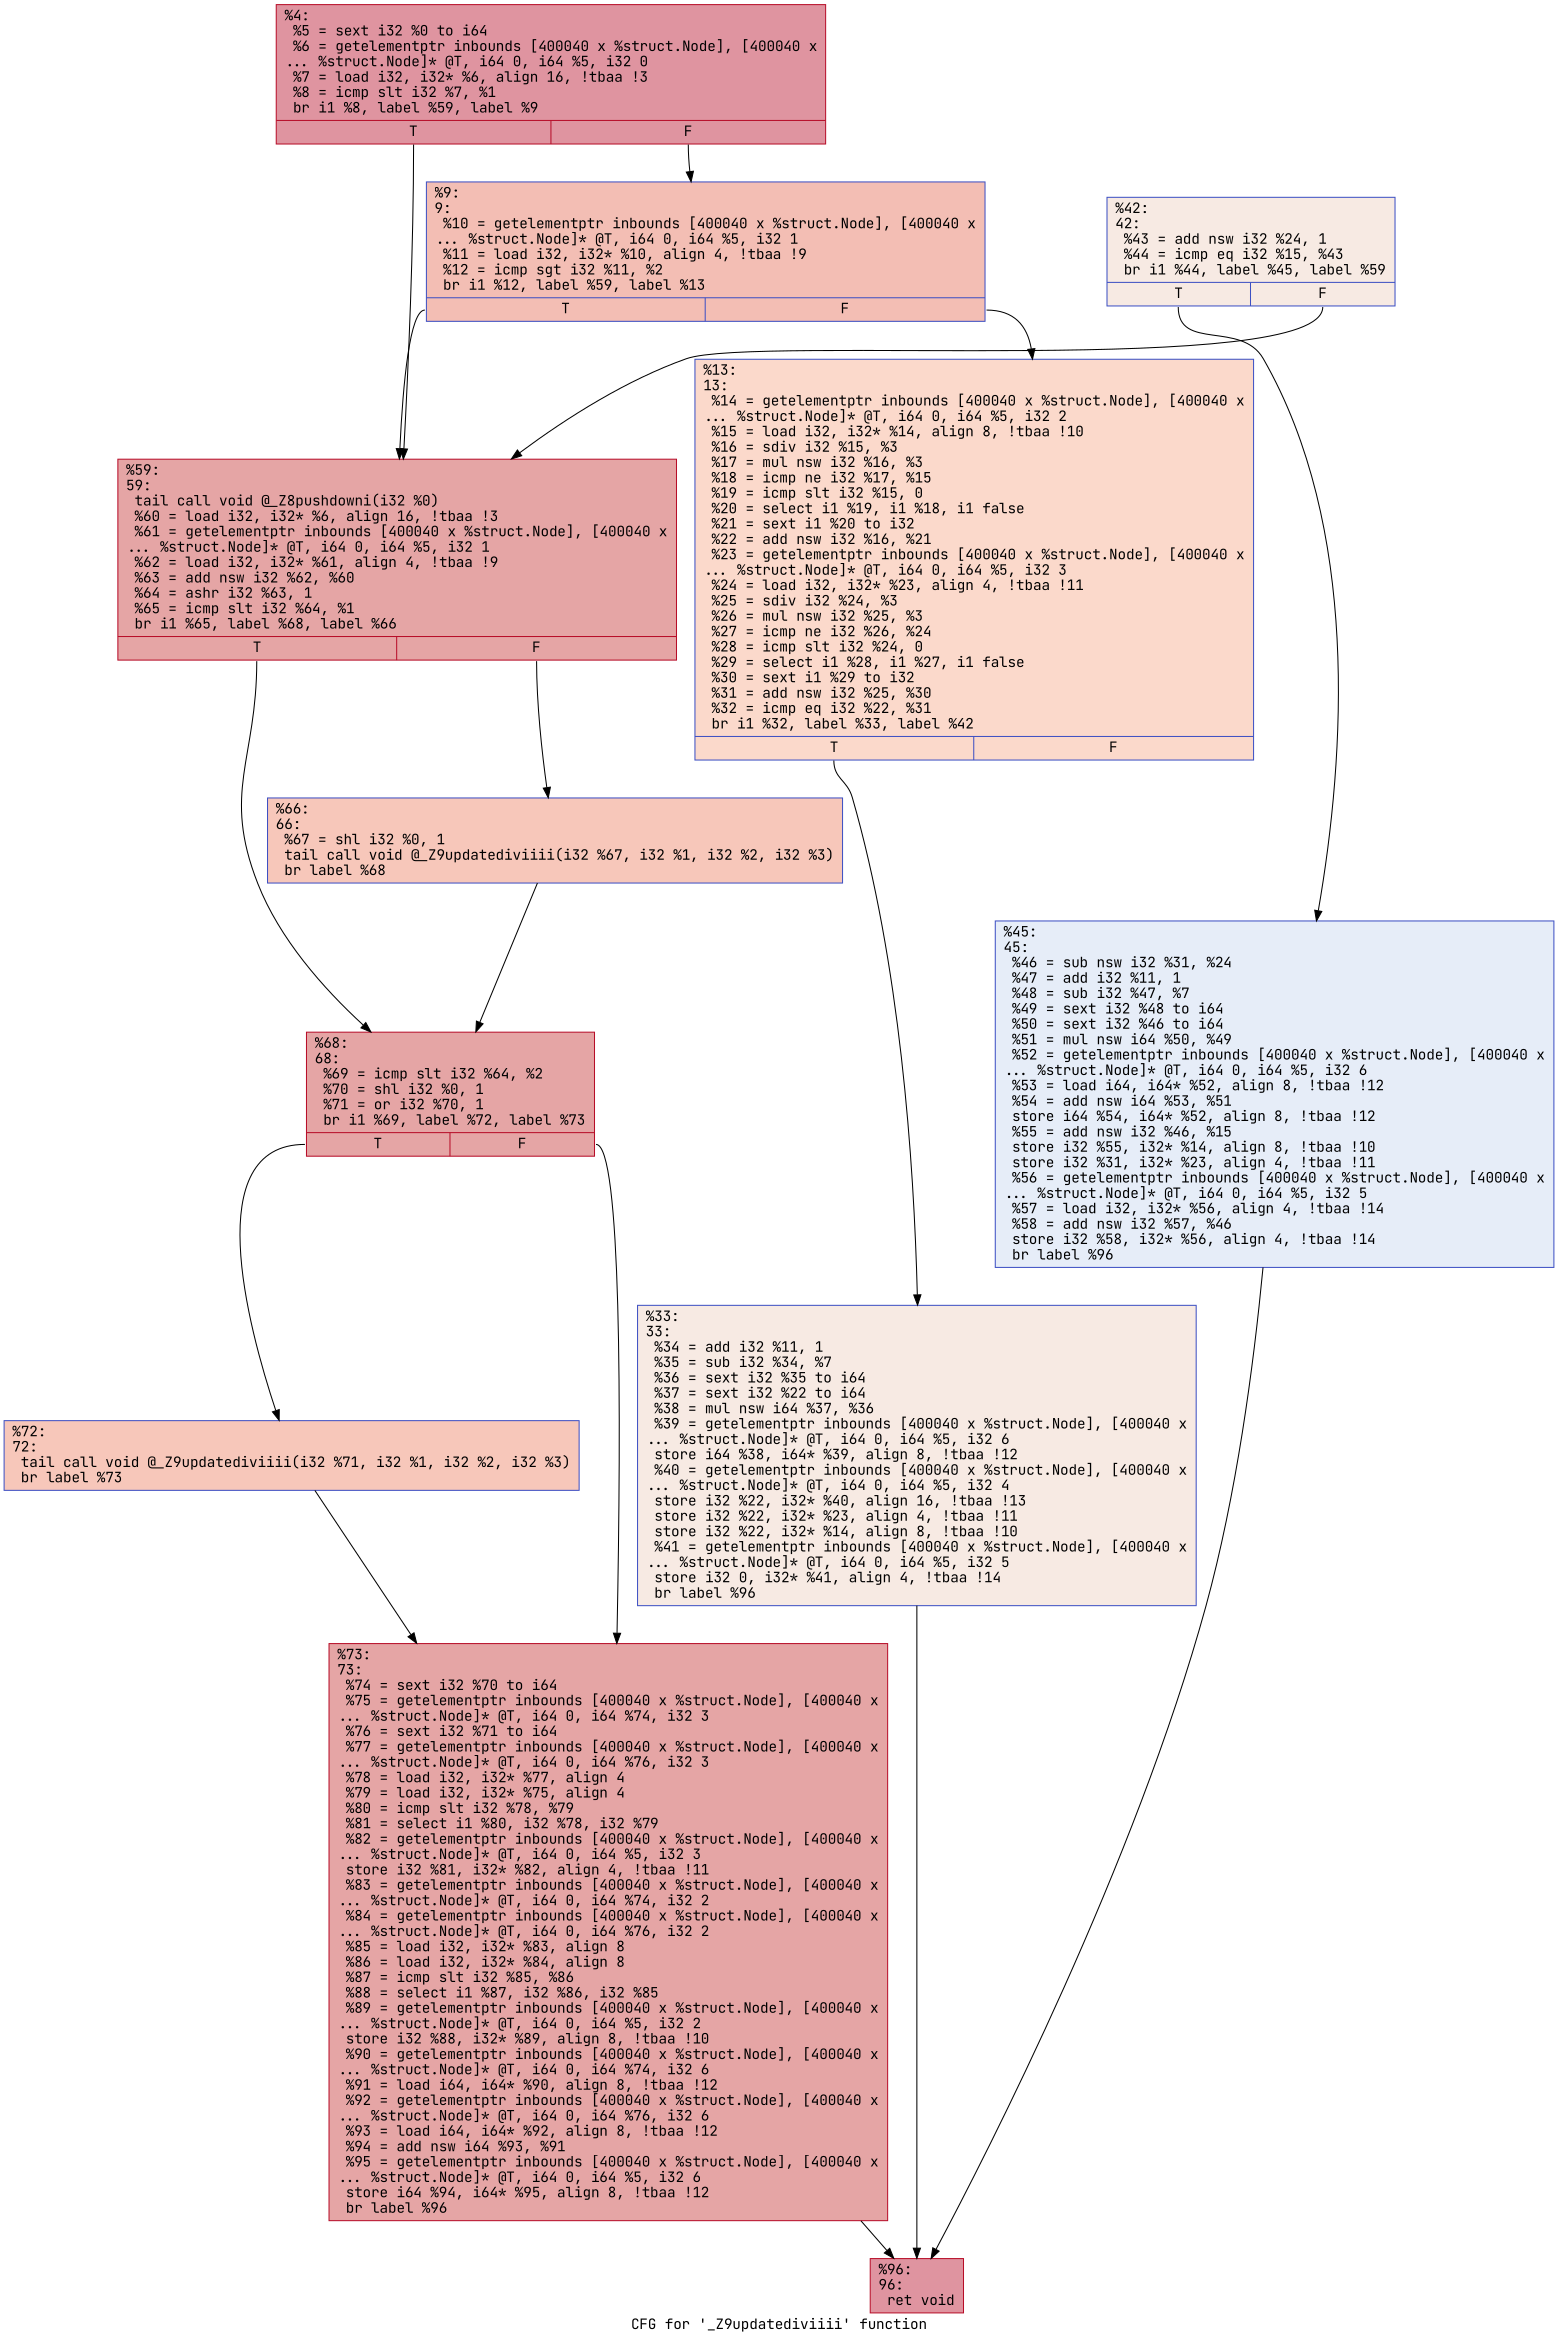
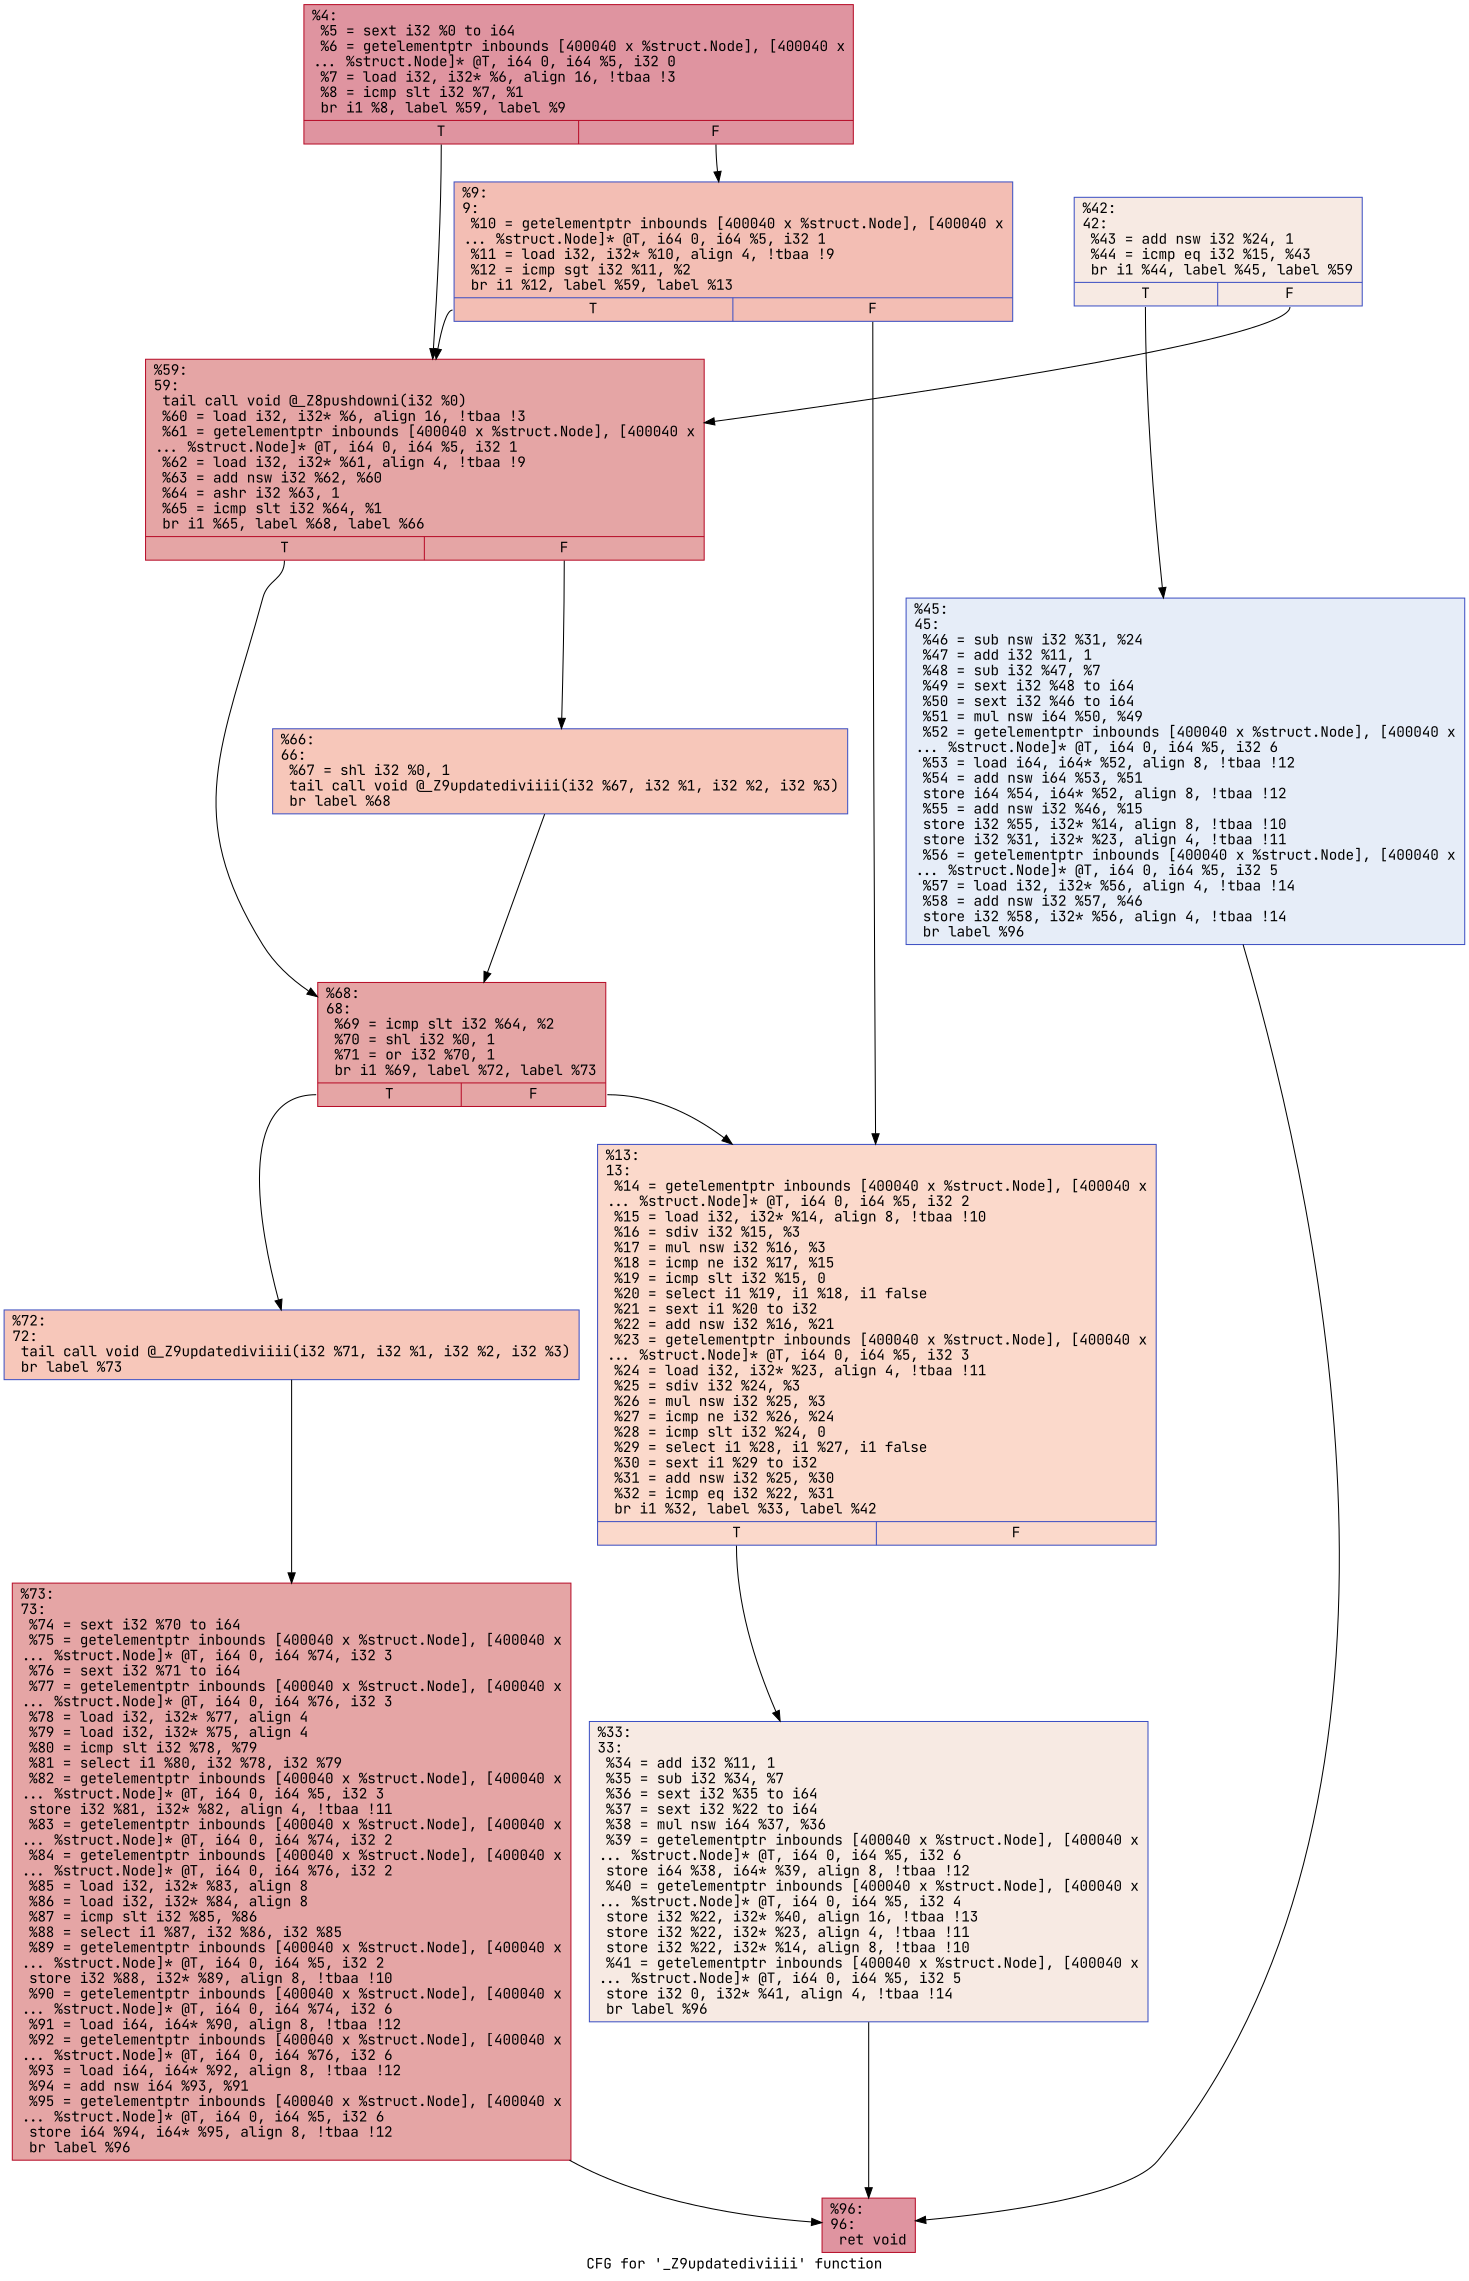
edge "%68:" -> "%73:": now "%68:" -> "%13:"
